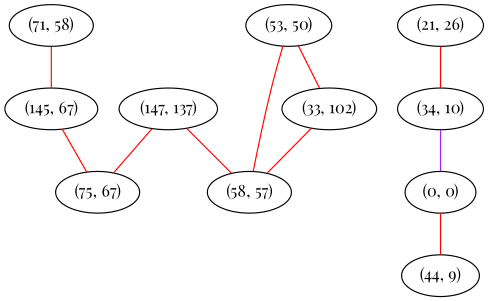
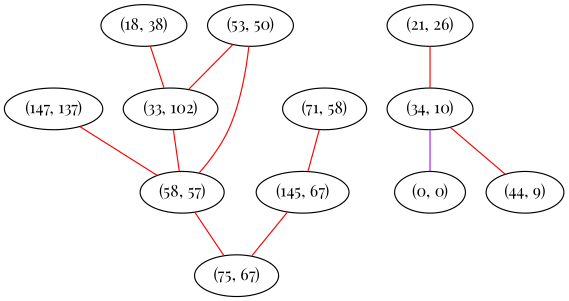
node "(18, 38)": added
edge "(147, 137)" -- "(75, 67)": now "(58, 57)" -- "(75, 67)"
edge "(0, 0)" -- "(44, 9)": now "(34, 10)" -- "(44, 9)"
